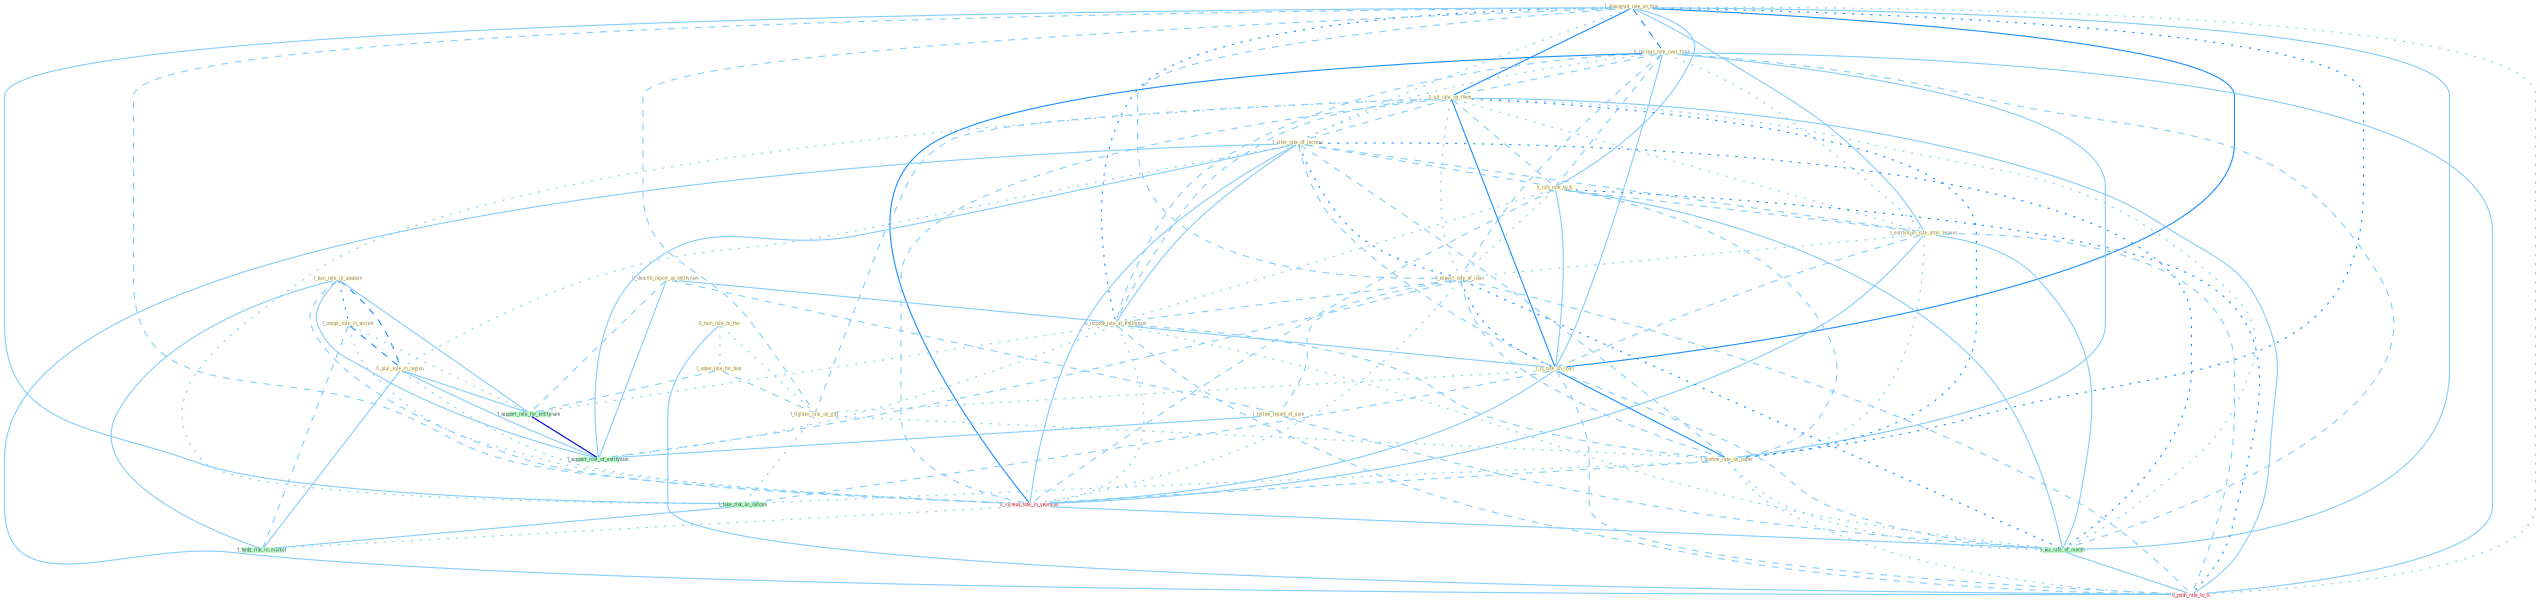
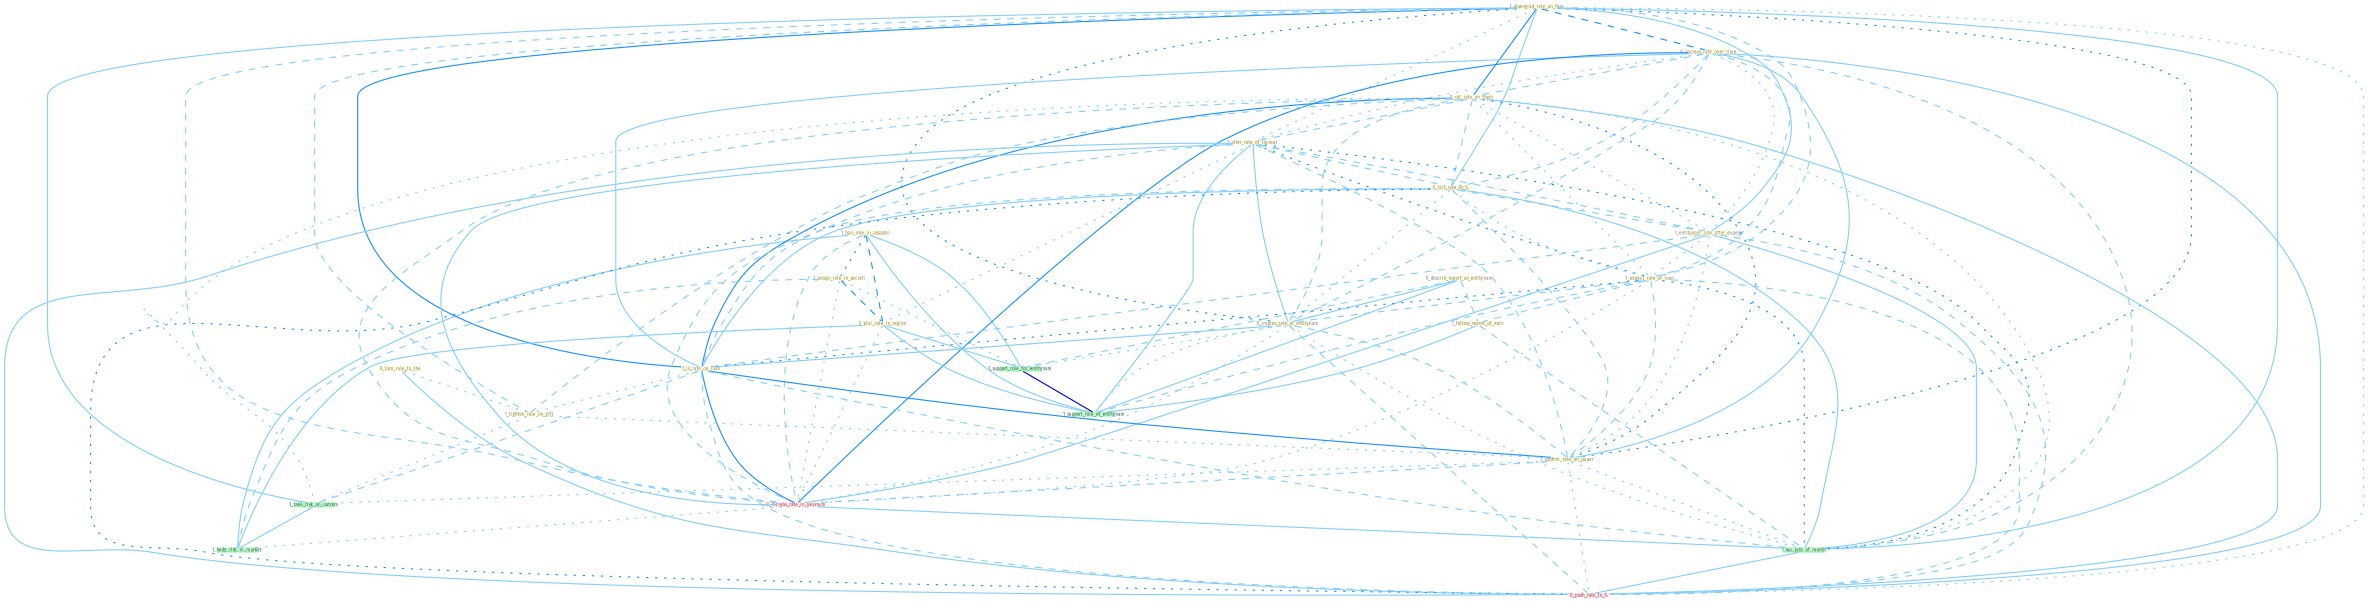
node "0_improv_role_at_entitynam": label "0_improv_role_at_entitynam" -> "0_improv_rate_at_entitynam"
node "1_usher_rule_for_busi": removed
edge "1_is_rate_on_loan" -- "0_increas_rate_in_yearnum": color #87cefa -> #1e90ff
node "5_wa_rate_of_month": label "5_wa_rate_of_month" -> "1_wa_rate_of_month"
